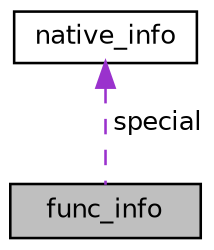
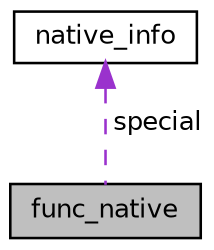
node "func_info": label "func_info" -> "func_native"
